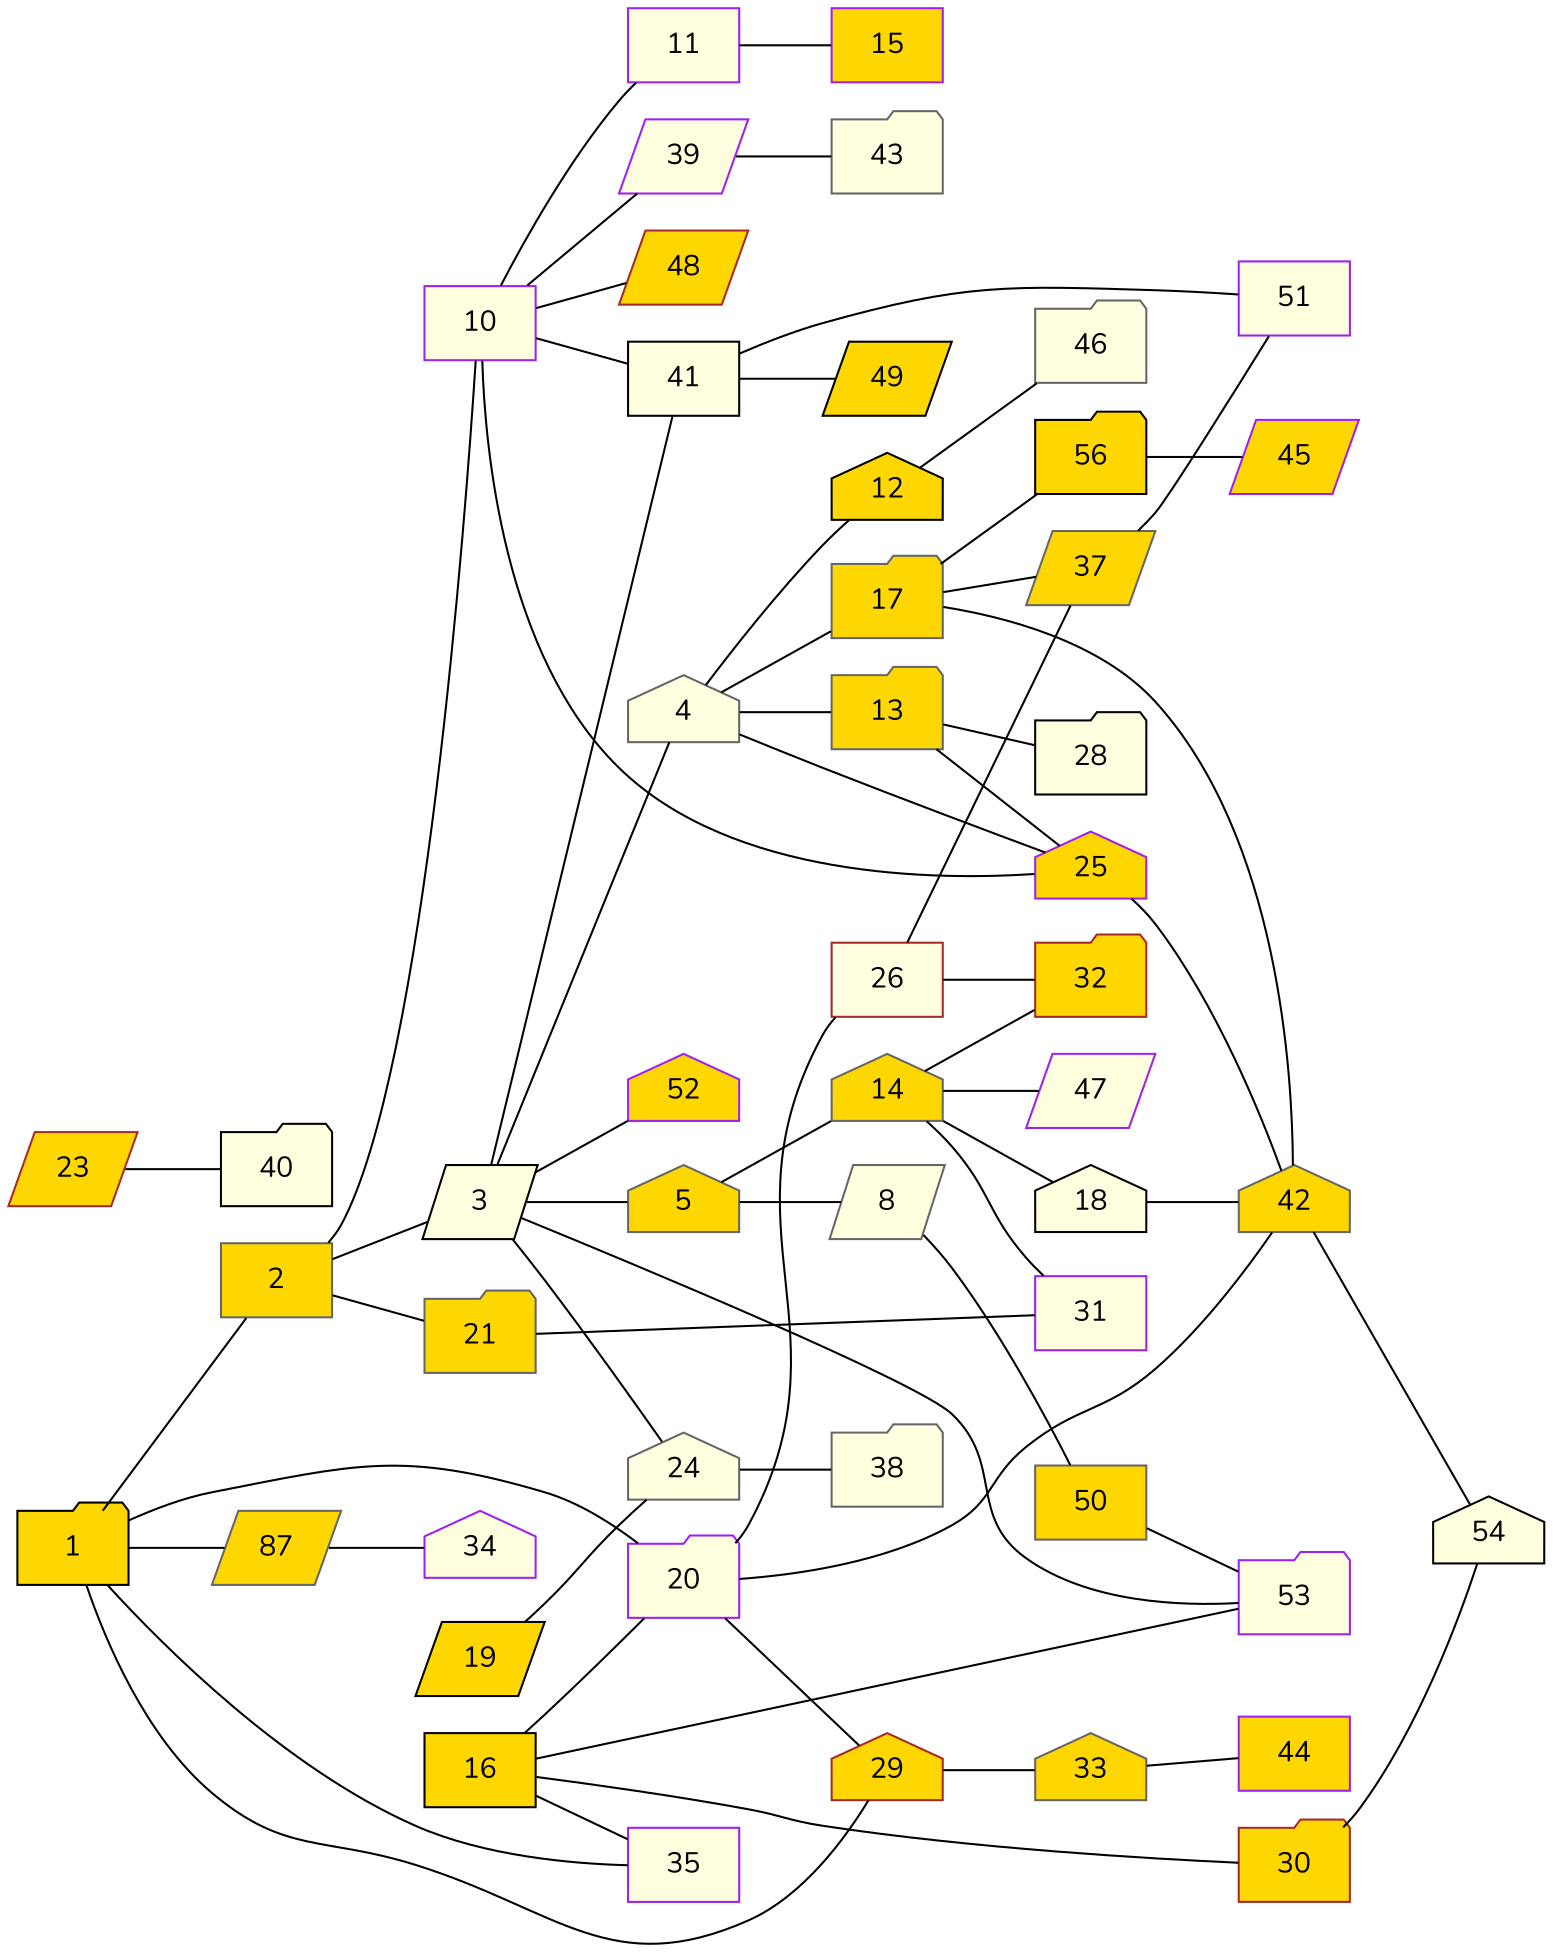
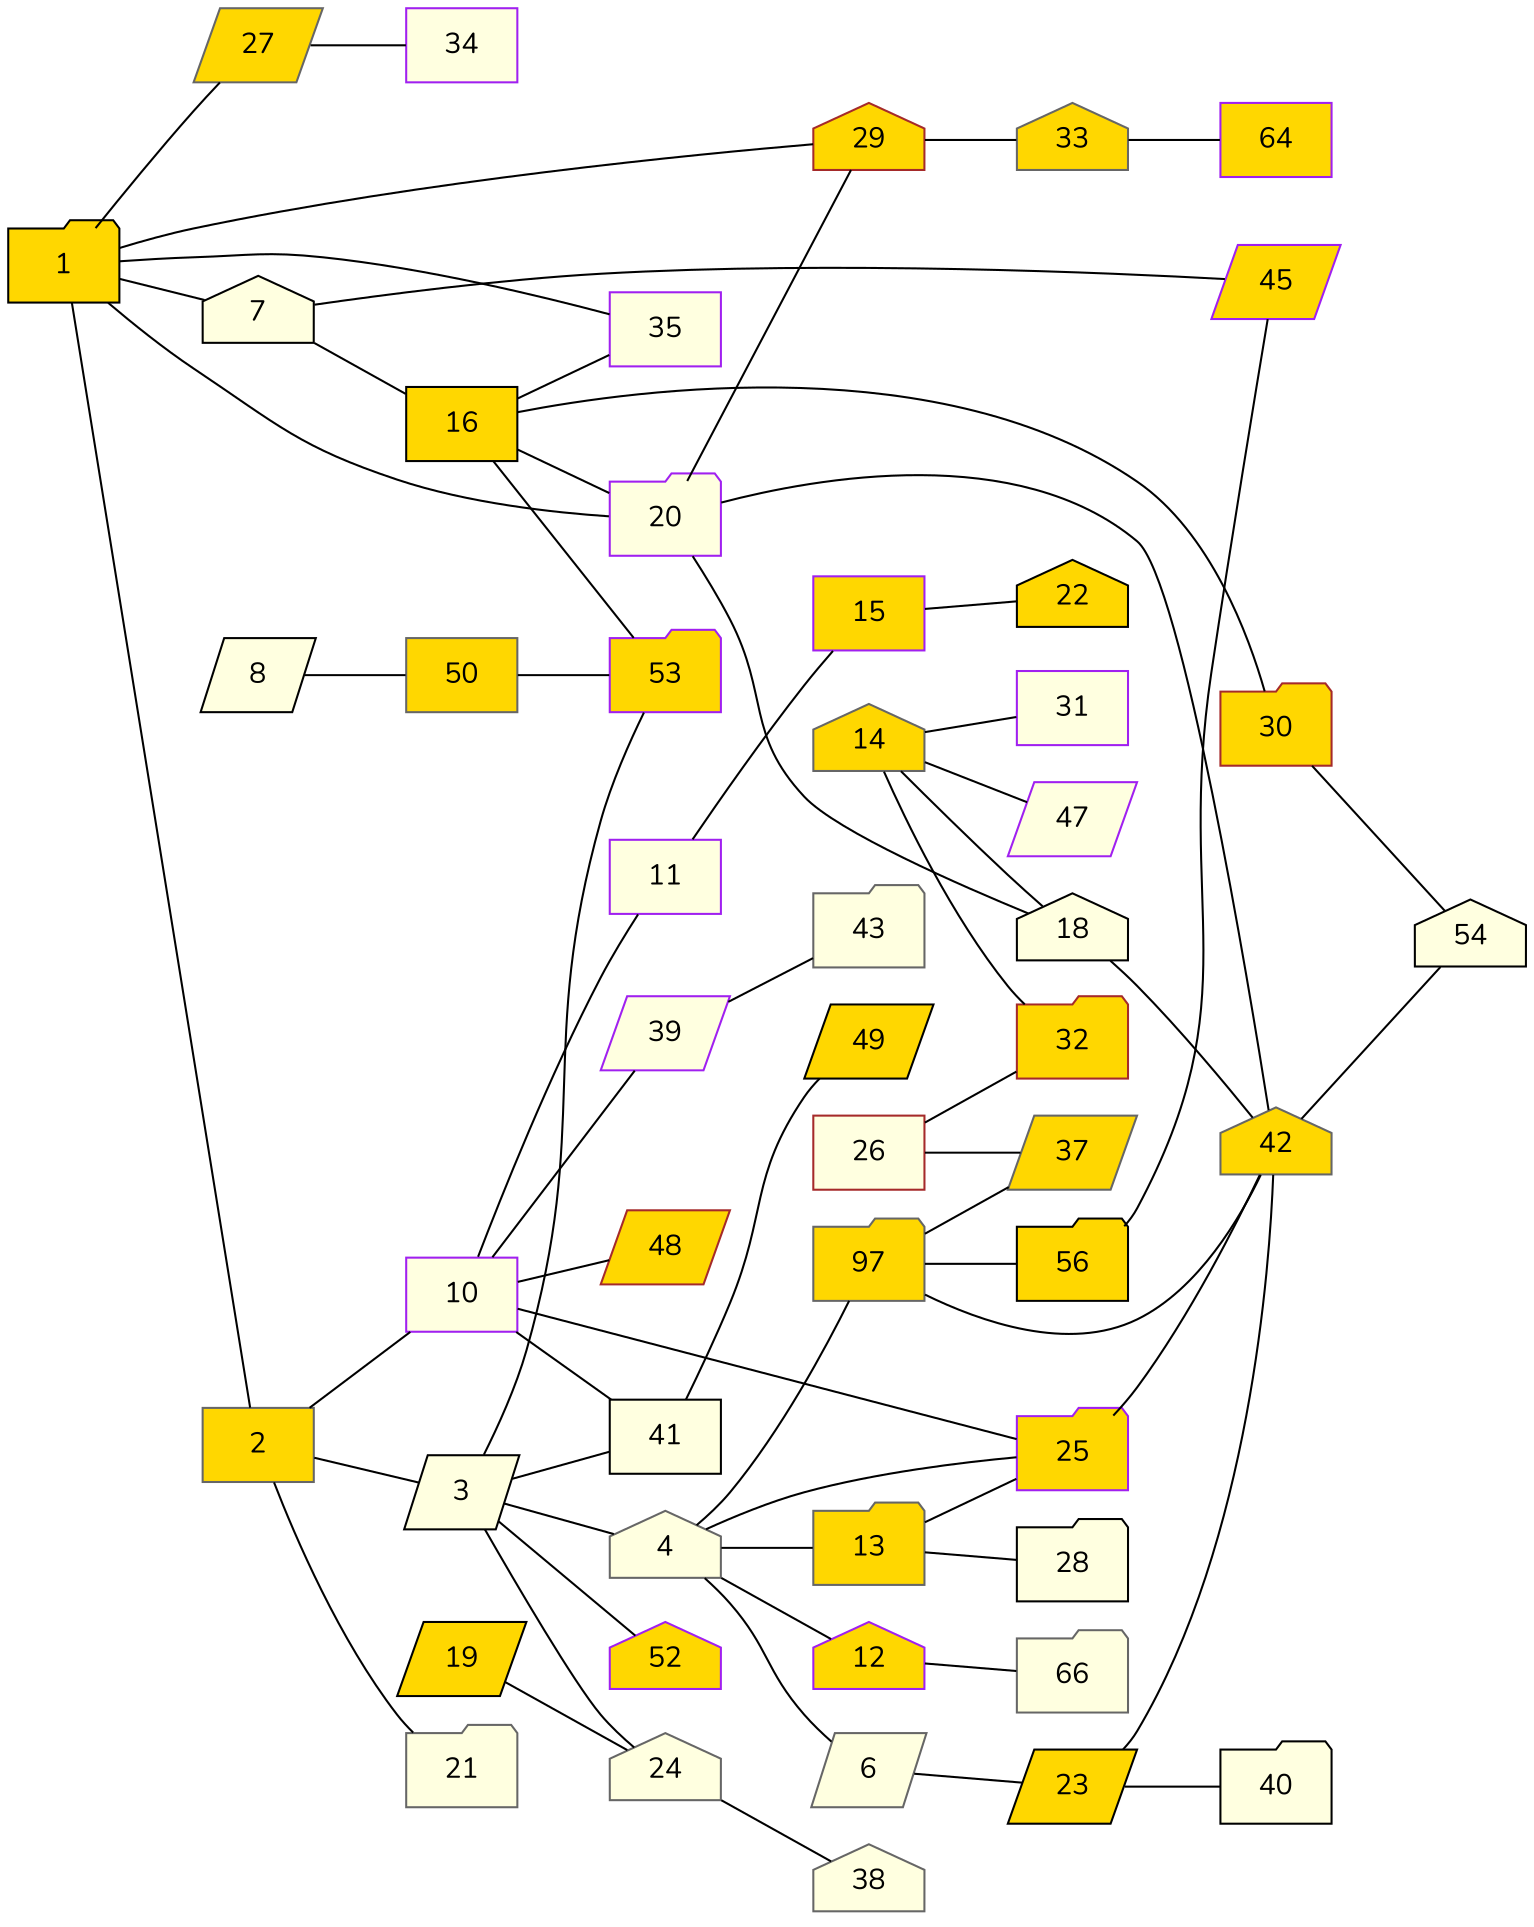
node "51": removed
node "7": added
node "46": label "46" -> "66"
node "12": color black -> purple
node "22": added
node "17": label "17" -> "97"
node "25": shape house -> folder
node "23": color brown -> black
node "5": removed
node "8": color gray40 -> black
edge "26" -- "20": now "18" -- "20"
edge "31" -- "21": removed
node "21": fillcolor gold -> lightyellow
node "38": shape folder -> house
edge "42" -- "23": added
node "87": label "87" -> "27"
node "34": shape house -> box
node "53": fillcolor lightyellow -> gold
node "44": label "44" -> "64"
node "6": added
